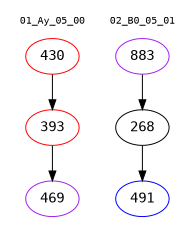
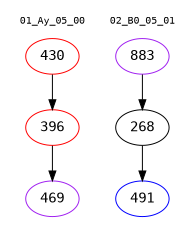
node "393": label "393" -> "396"
